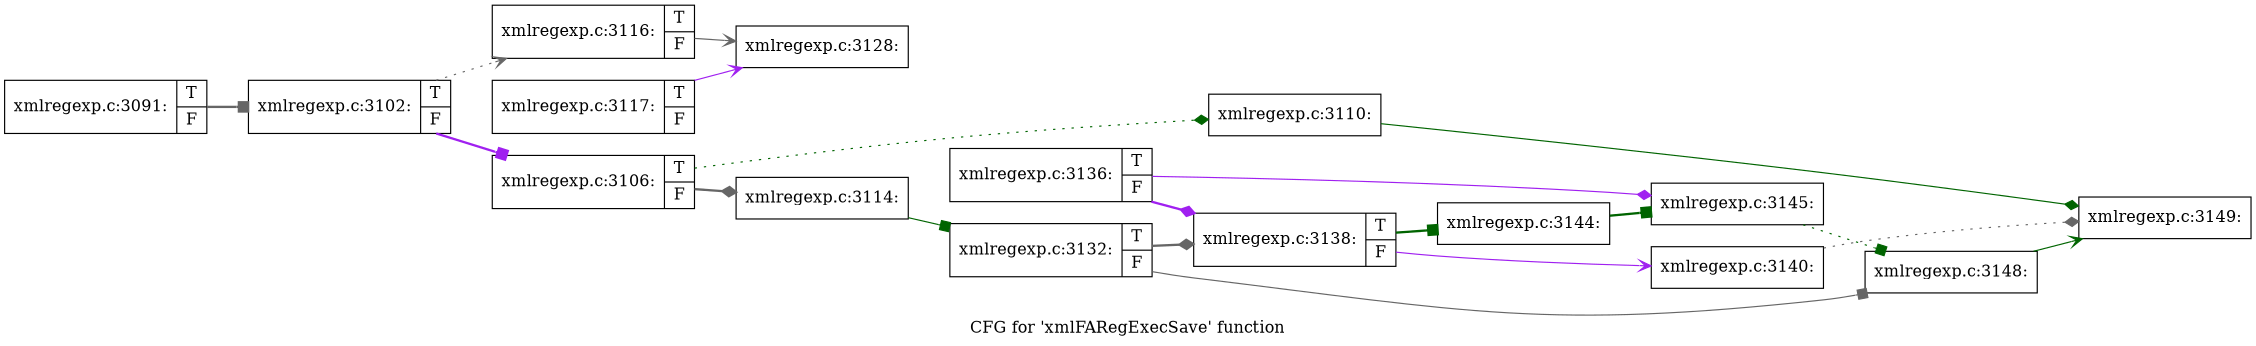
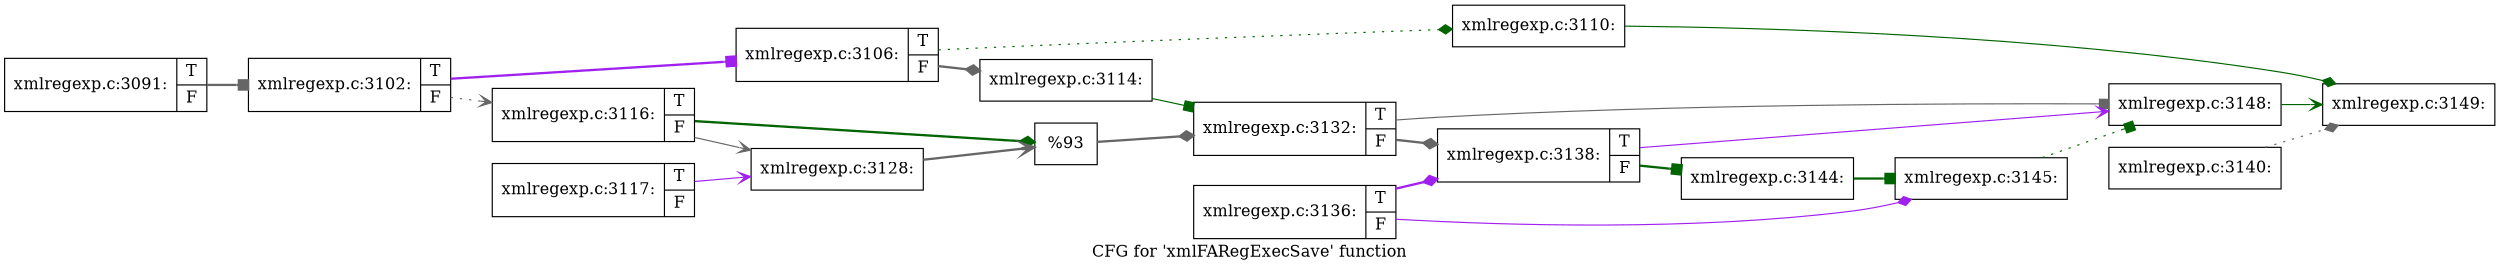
node "%93": added
edge "xmlregexp.c:3138:" -> "xmlregexp.c:3140:": now "xmlregexp.c:3138:" -> "xmlregexp.c:3148:"
